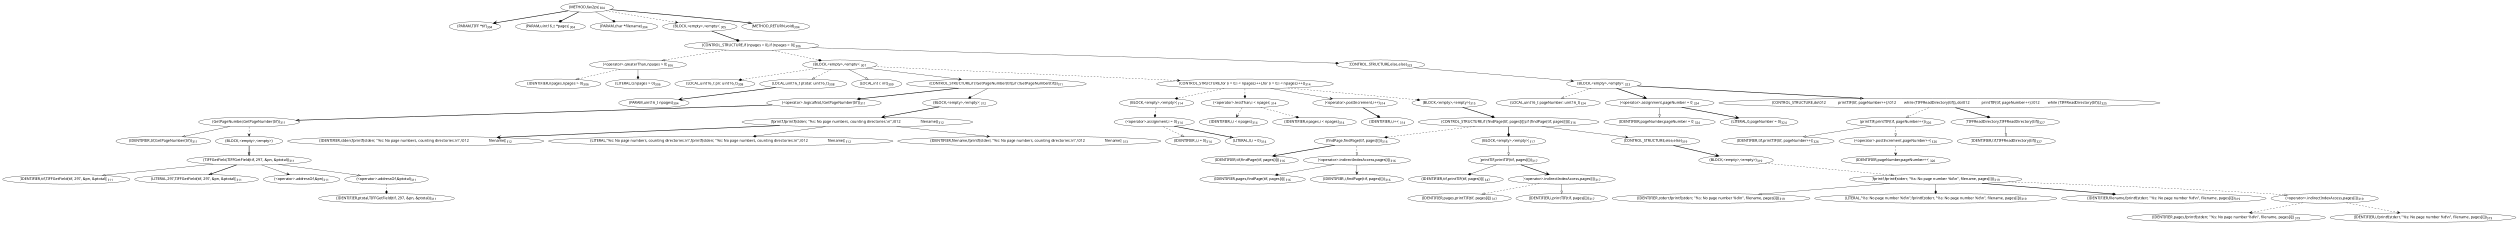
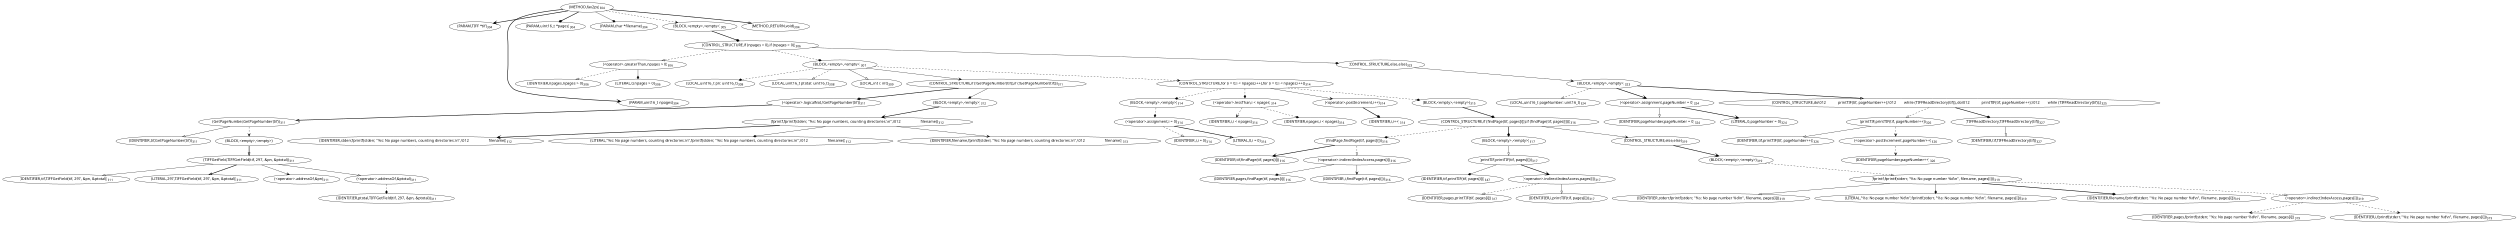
edge "(LOCAL,uint16_t ptotal: uint16_t)" -> "(PARAM,uint16_t npages)": now "(METHOD,fax2ps)" -> "(PARAM,uint16_t npages)"
edge "(printTIF,printTIF(tif, pageNumber++))" -> "(<operator>.postIncrement,pageNumber++)": arrowhead onormal -> vee
